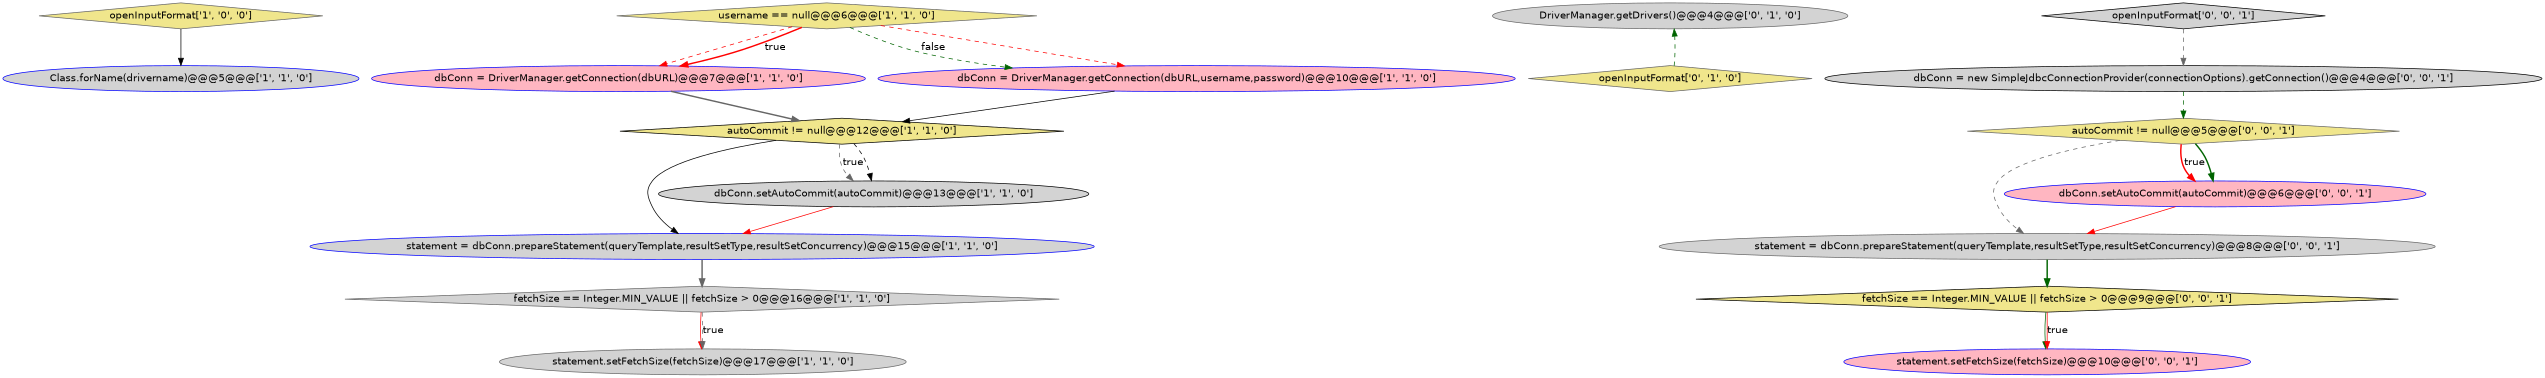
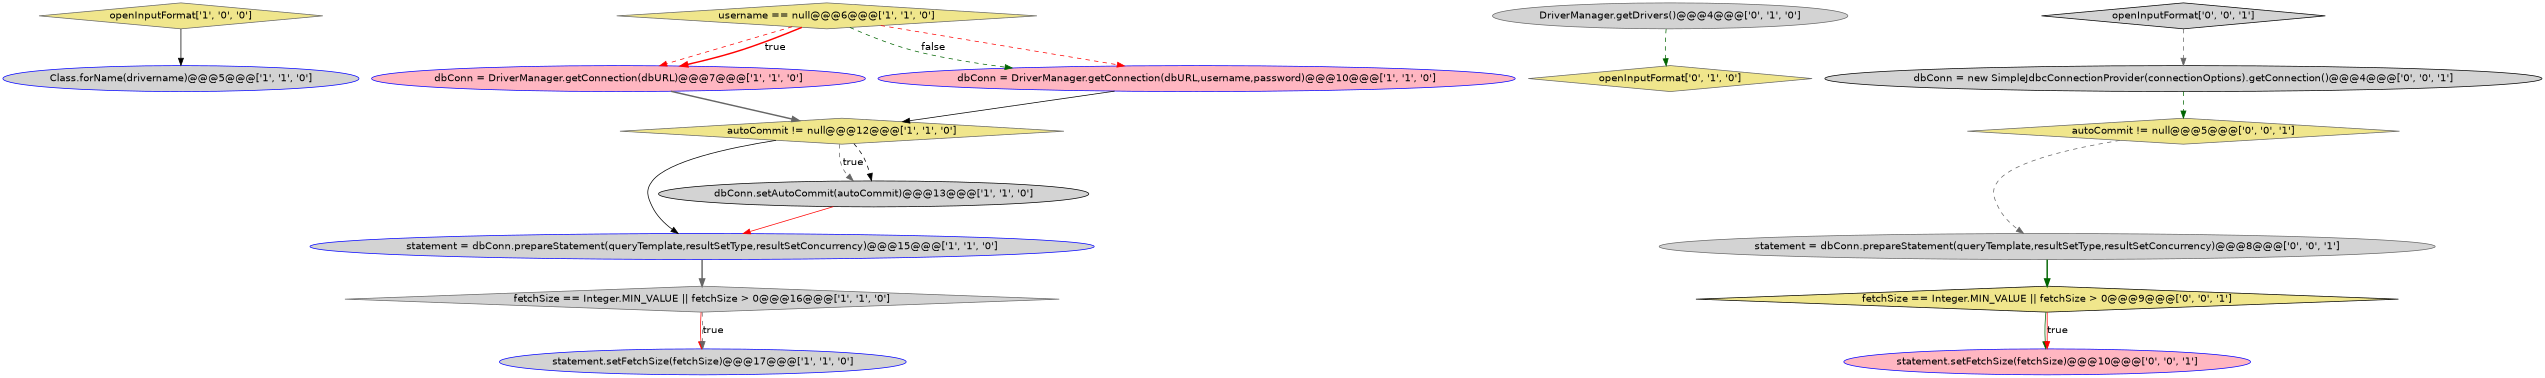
edge "openInputFormat['0', '1', '0']" -> "DriverManager.getDrivers()@@@4@@@['0', '1', '0']": reversed
node "autoCommit != null@@@12@@@['1', '1', '0']": color black -> gray40
node "dbConn.setAutoCommit(autoCommit)@@@6@@@['0', '0', '1']": removed
node "statement.setFetchSize(fetchSize)@@@17@@@['1', '1', '0']": color gray40 -> blue
